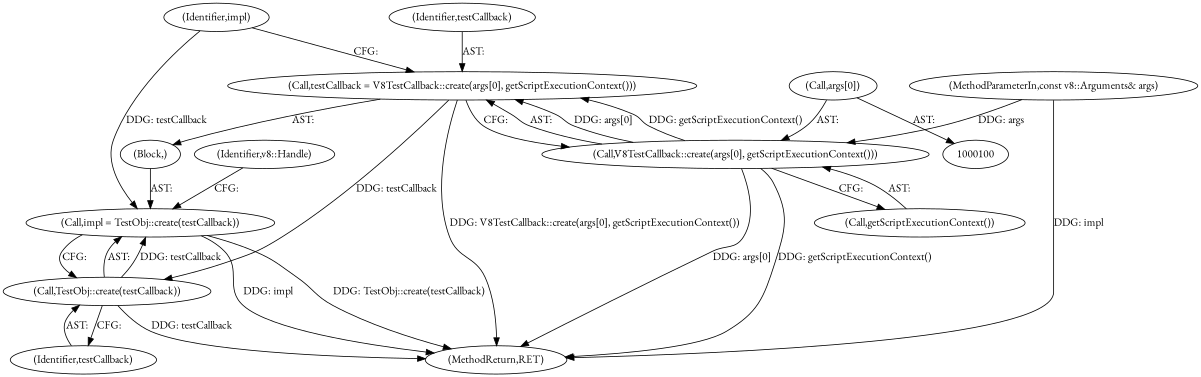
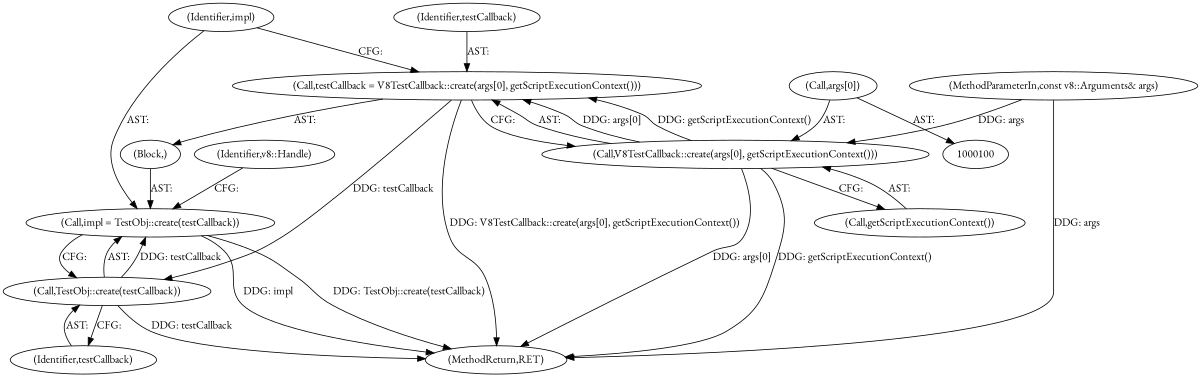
edge "(Identifier,impl)" -> "(Call,impl = TestObj::create(testCallback))": label "DDG: testCallback" -> "AST: "
edge "(MethodParameterIn,const v8::Arguments& args)" -> "(MethodReturn,RET)": label "DDG: impl" -> "DDG: args"
